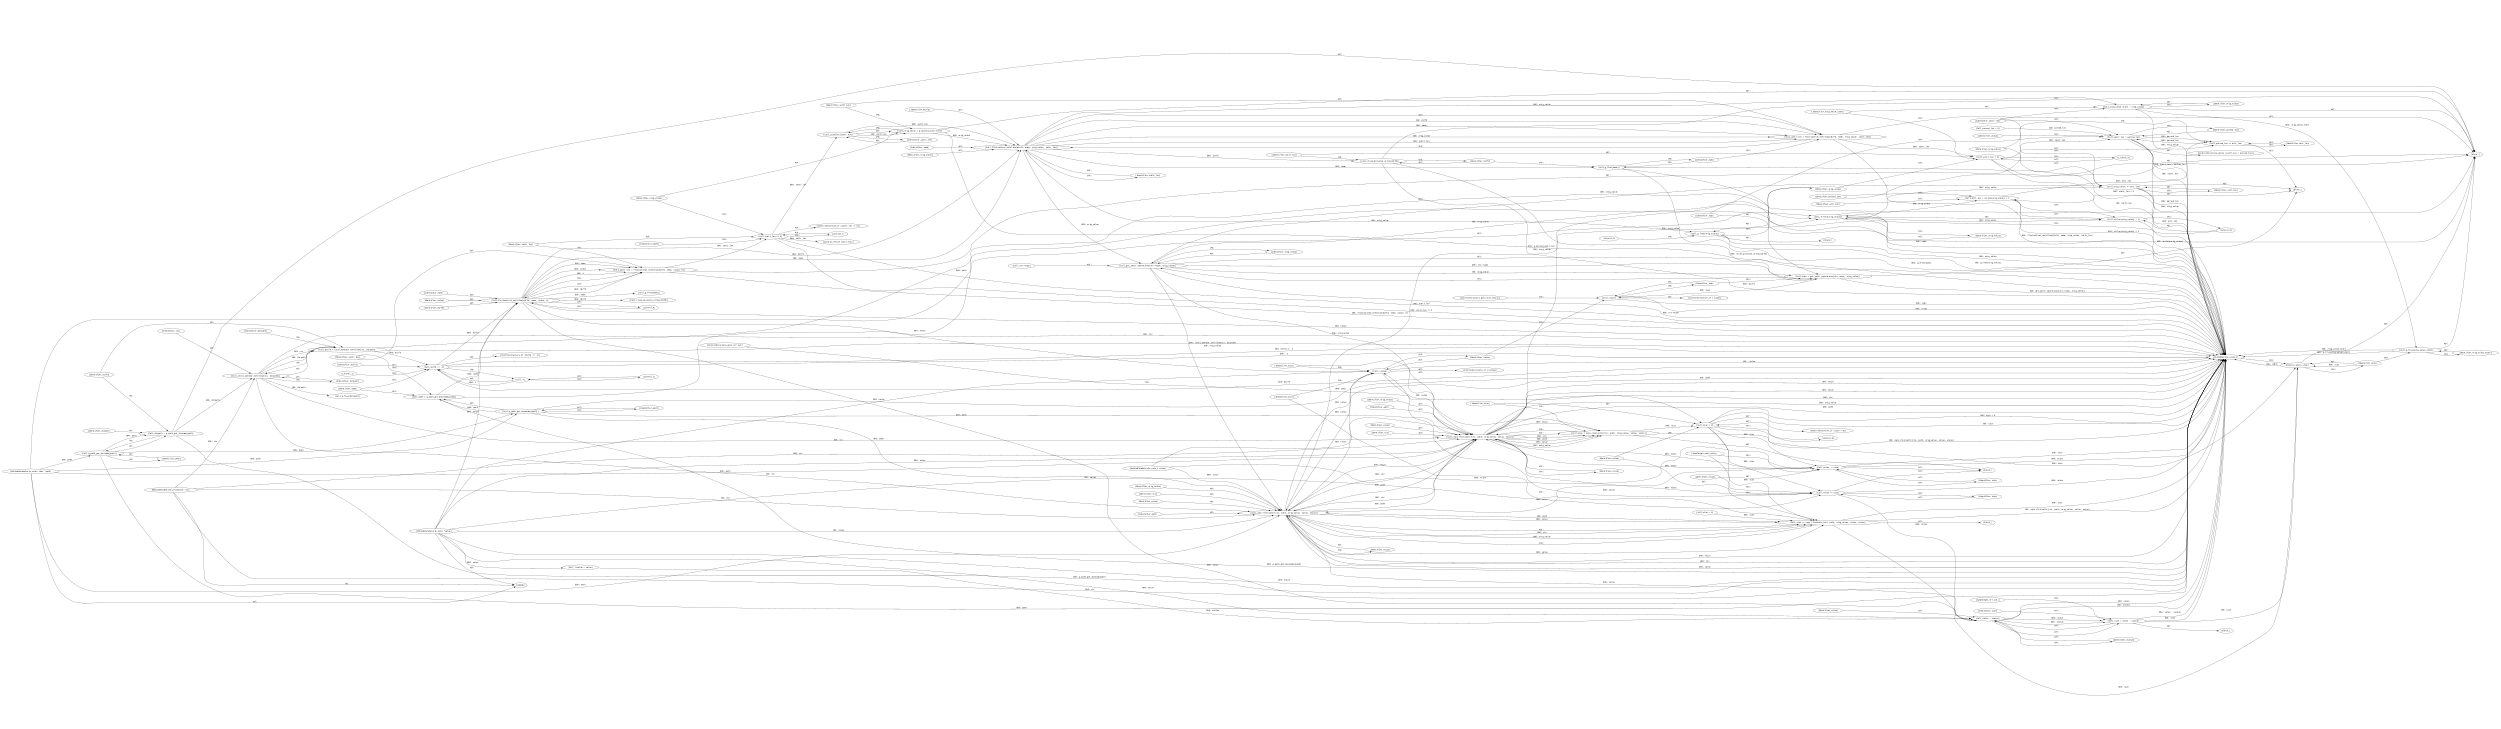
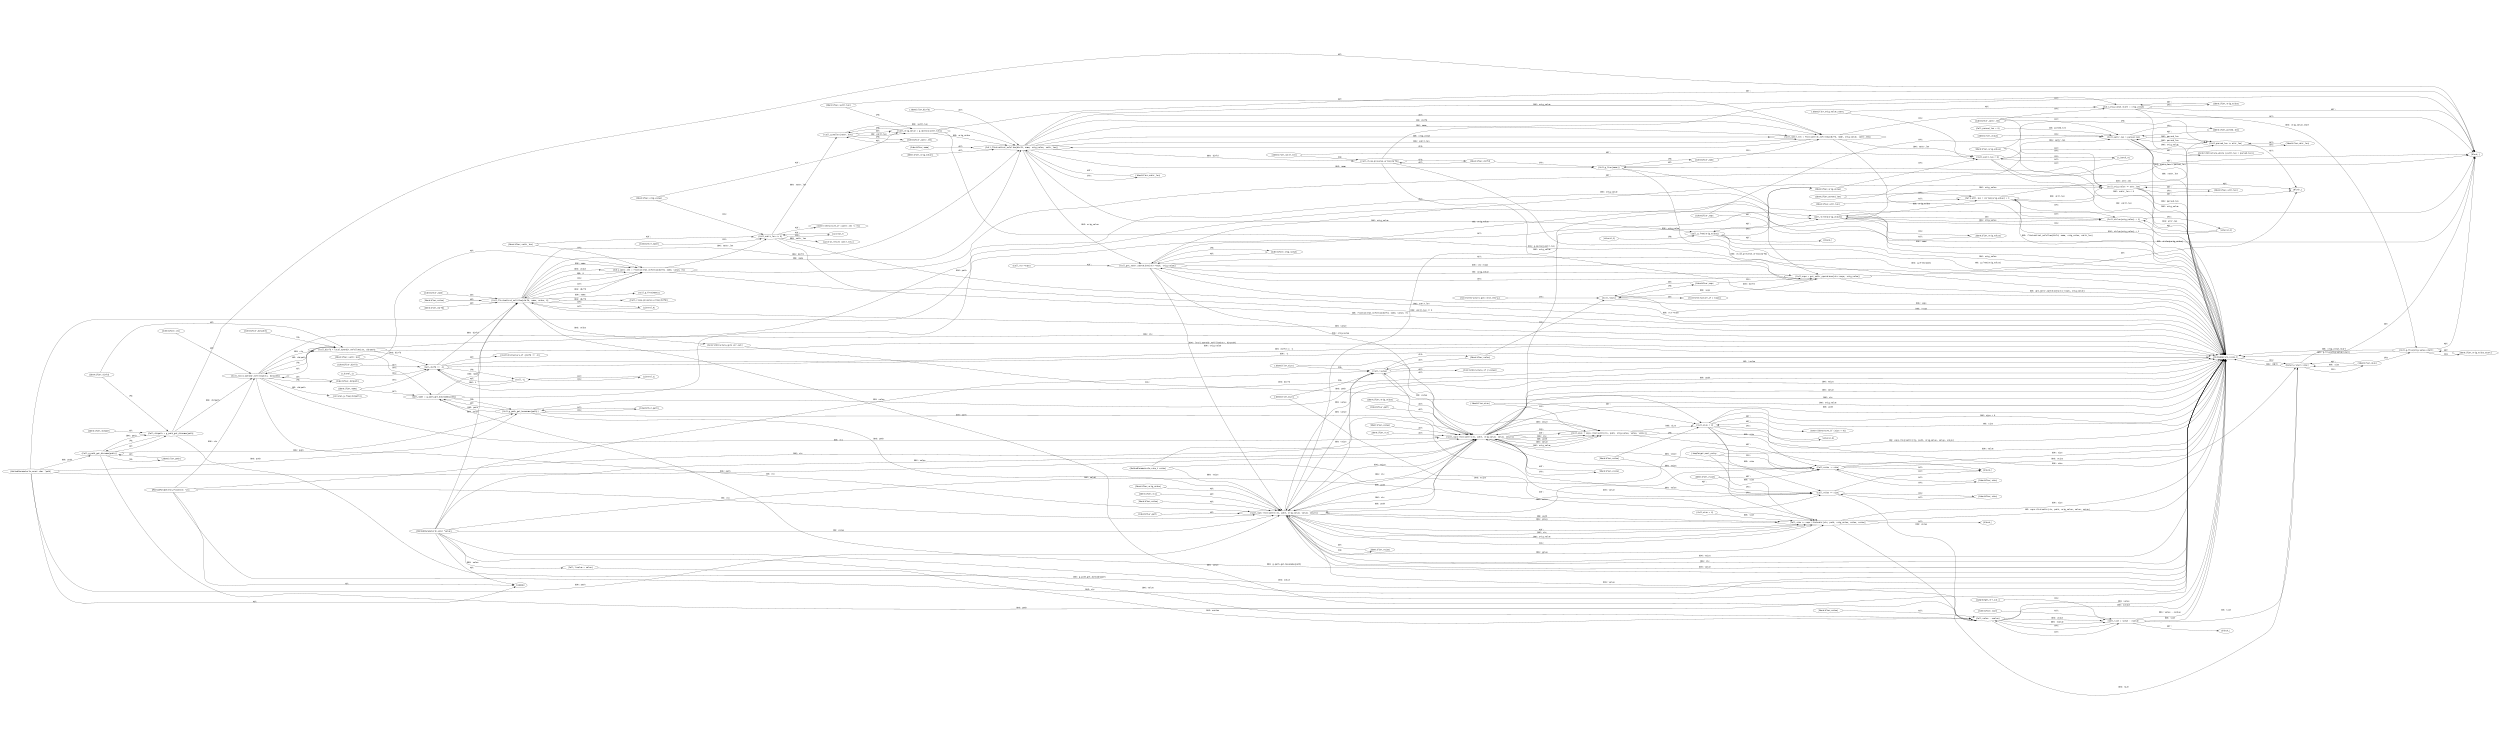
edge "(Call,attr_len = strlen(orig_value) + 1)" -> "(Call,orig_value += attr_len)": added, label "DDG: attr_len"
edge "(Call,flistxattrat_nofollow(dirfd, name, value, 0))" -> "(Call,!value)": now "(Call,flistxattrat_nofollow(dirfd, name, value, 0))" -> "(ControlStructure,goto err_out;)"
node "(Call,g_free(dirpath))": label "(Call,g_free(dirpath))" -> "(Literal,g_free(dirpath))"
edge "(Call,name = g_path_get_basename(path))" -> "(Call,g_path_get_basename(path))": added, label "CFG:"
edge "(Call,value += size)" -> "(MethodReturn,ssize_t)": now "(JumpTarget,next_entry:)" -> "(MethodReturn,ssize_t)"
node "(Identifier,ovalue)": removed
